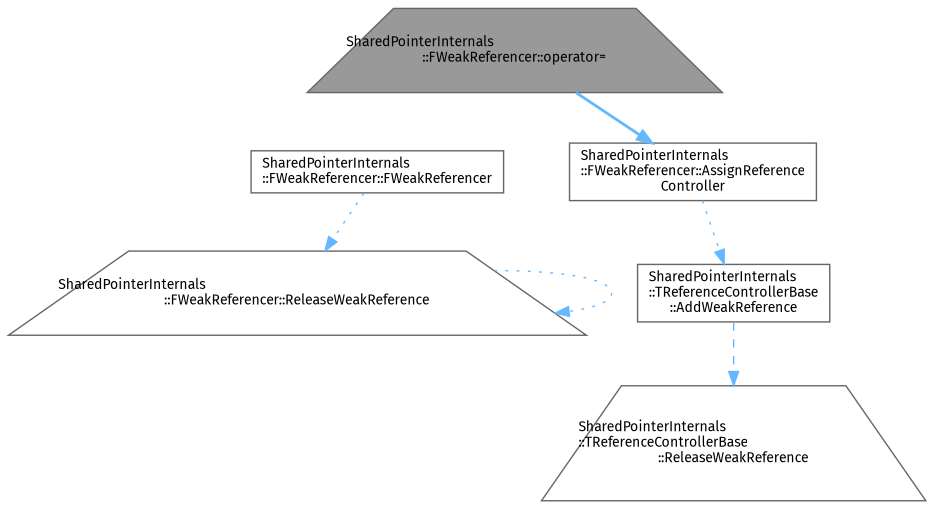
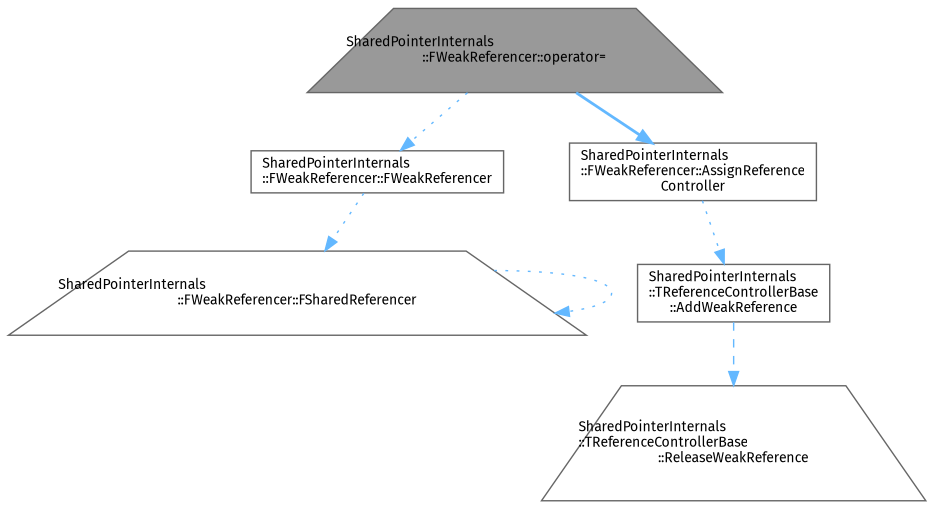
edge "SharedPointerInternals ::FWeakReferencer::operator=" -> "SharedPointerInternals ::FWeakReferencer::FWeakReferencer": added
node "SharedPointerInternals ::FWeakReferencer::ReleaseWeakReference": label "SharedPointerInternals ::FWeakReferencer::ReleaseWeakReference" -> "SharedPointerInternals ::FWeakReferencer::FSharedReferencer"
